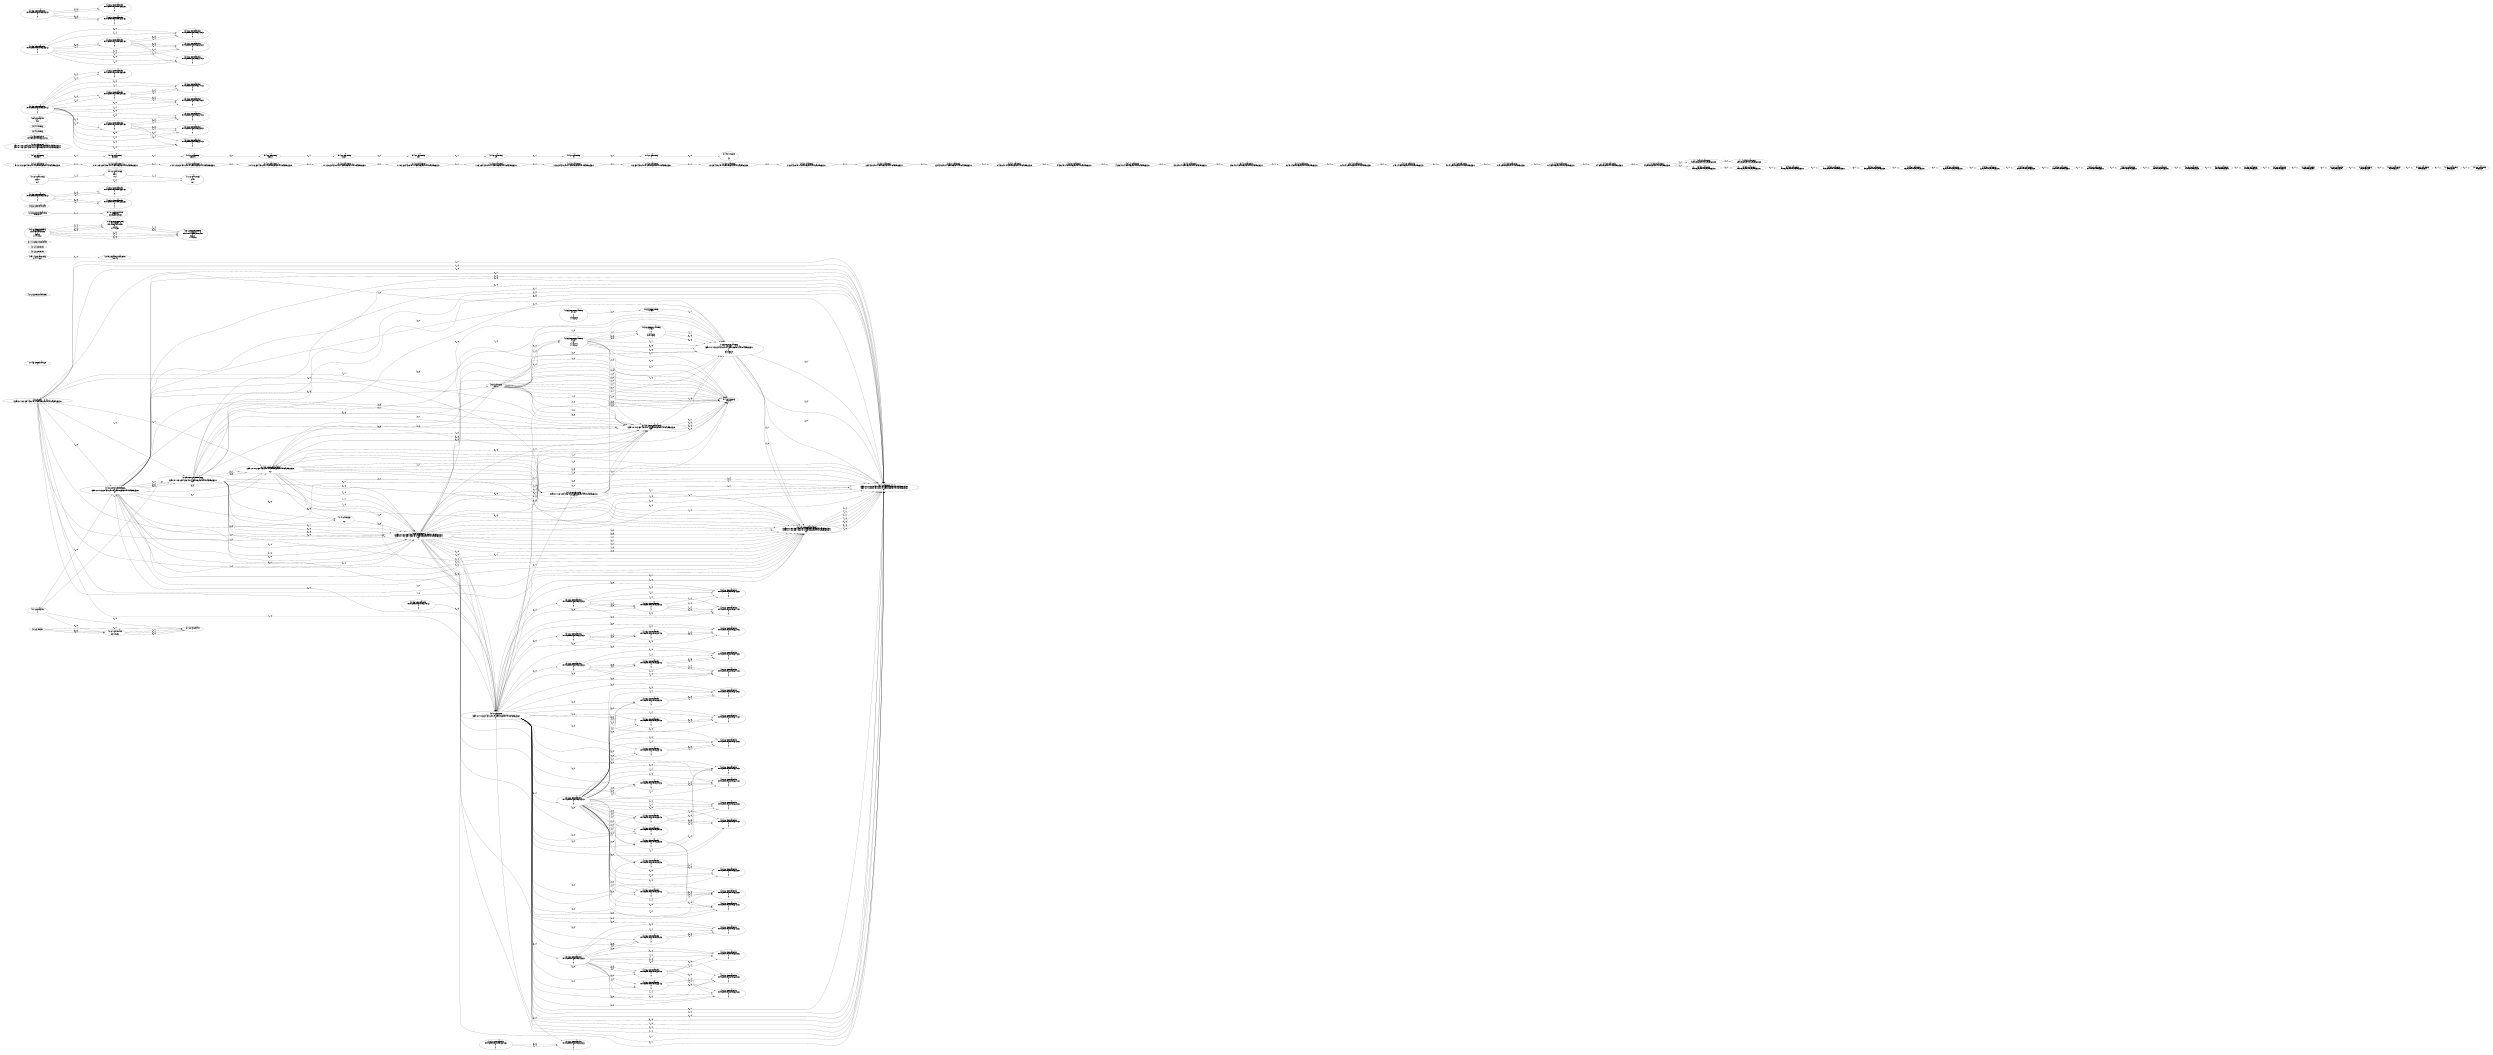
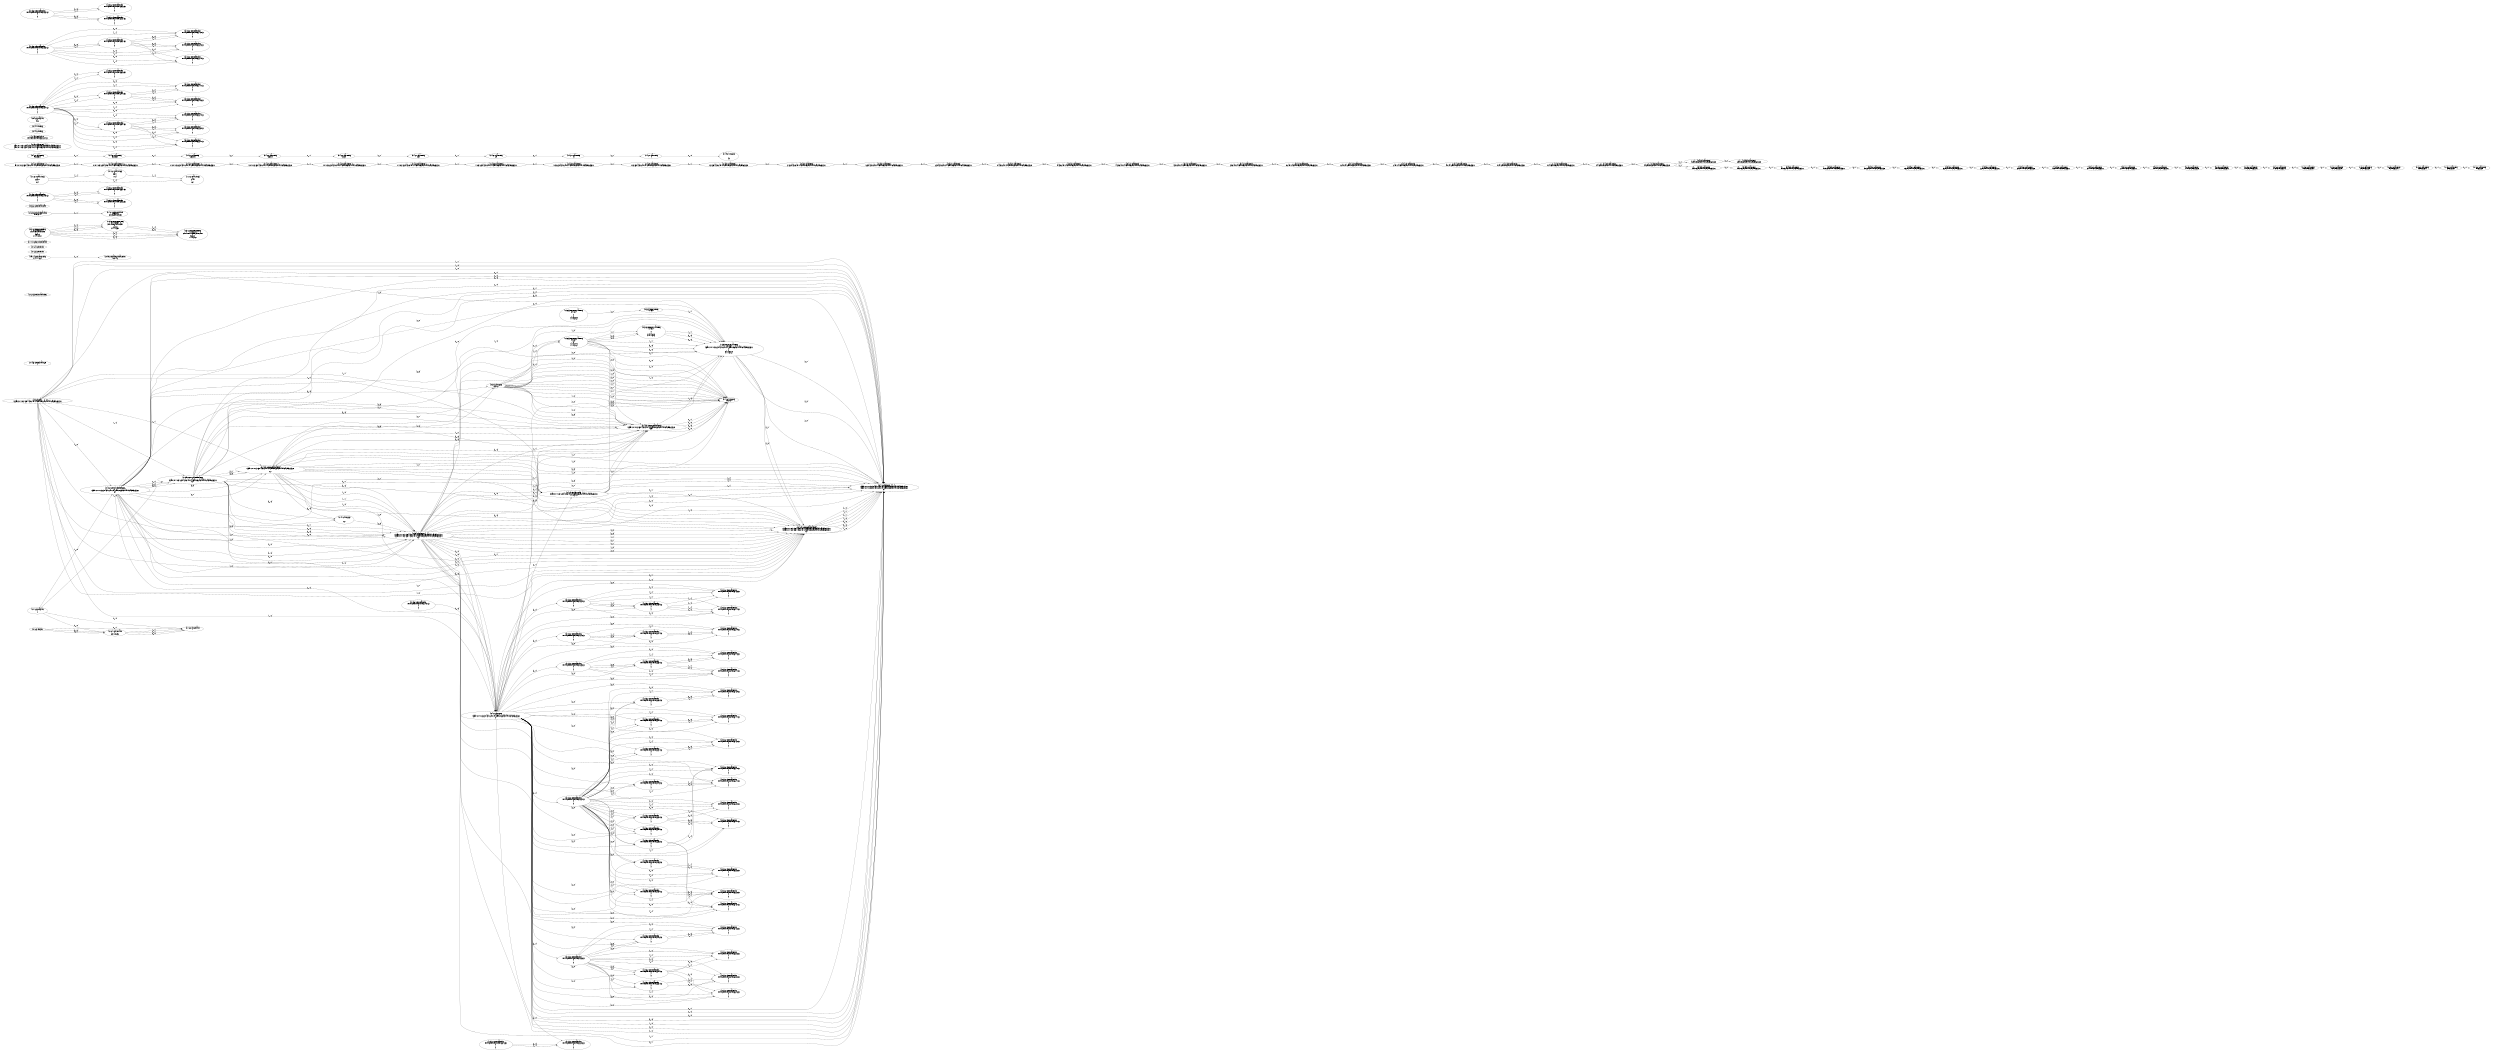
edge "4214607.CharNextA f93fef885352c" -> "4214607.CharNextA 93fef885352c": removed, label "(0-->1)"
